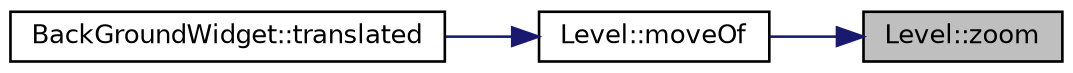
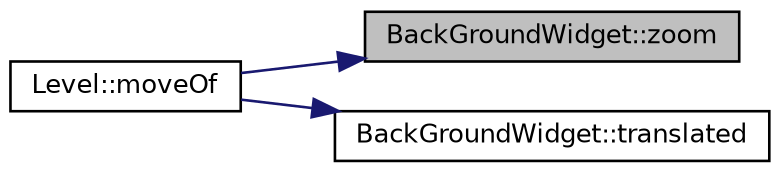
edge "BackGroundWidget::translated" -> "Level::moveOf": reversed
node "Level::zoom": label "Level::zoom" -> "BackGroundWidget::zoom"
